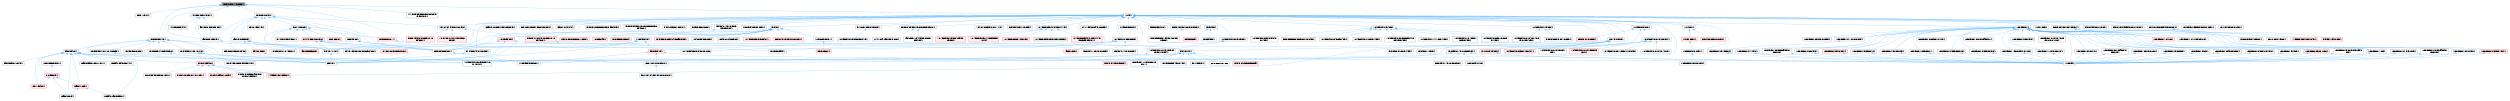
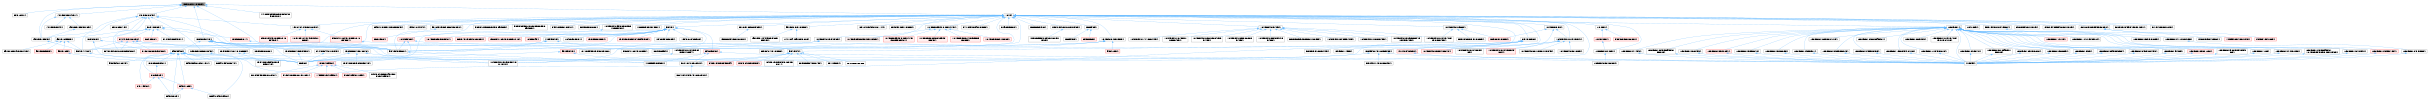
node "ExternalObjectAndActorDependency Callback.h": label "ExternalObjectAndActorDependency Callback.h" -> "ExternalObjectAndActorDependency Gatherer.h"
node "PathFollowingManager UserSettings.h": label "PathFollowingManager UserSettings.h" -> "WorldPartitionEditorPerProject UserSettings.h"
node "ExternalObjectAndActorDependency.h": label "ExternalObjectAndActorDependency.h" -> "GameplayCueManager.h"
node "StaticMeshSceneProxyDesc.h": label "StaticMeshSceneProxyDesc.h" -> "ChaosSimModuleManagerAsync.h"
node "WorldPartitionLandscapeSpline.h": label "WorldPartitionLandscapeSpline.h" -> "EQSRenderingComponent.h"
node "MovieScenePreAnimatedState World.h": label "MovieScenePreAnimatedState World.h" -> "MovieScenePreAnimatedState Storage.h"
node "WorldPartitionRenameDuplicate Builder.h": added
node "RevolveSplineTool.h": removed
edge "FractureTool.h" -> "AudioDebugDraw.h": now "FractureTool.h" -> "EdModeInteractiveToolsContext.h"
node "WorldPartitionNavigation.h": label "WorldPartitionNavigation.h" -> "GameModeInfoCustomizer.h"
node "GameEngine.h": added
node "WorldPartitionRuntimeVirtual.h": label "WorldPartitionRuntimeVirtual.h" -> "WorldPartitionConverter.h"
node "ActorFactoryPlaneReflection Capture.h": label "ActorFactoryPlaneReflection Capture.h" -> "ActorFactoryPlaneReflection MovieSceneBlenderSystemHelper.h"
node "LevelInstanceEditorLevel Streaming.h": added
node "ActorFactoryAmbientSound Proxy.h": label "ActorFactoryAmbientSound Proxy.h" -> "IDisplayClusterDisplayDevice Proxy.h"
node "ActorPositioning.h": removed
